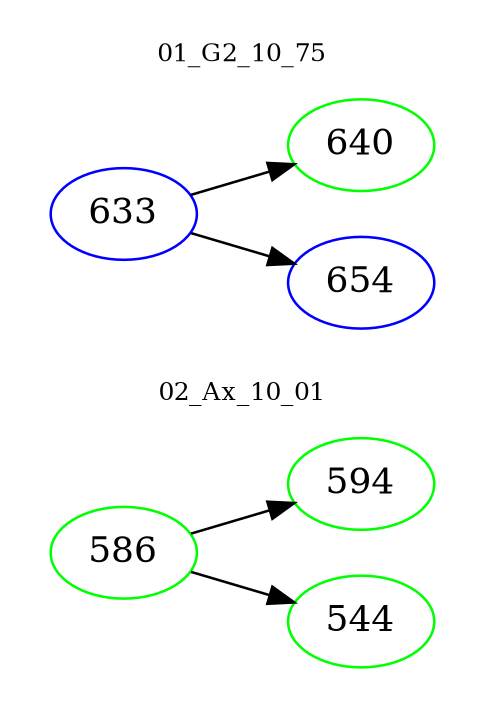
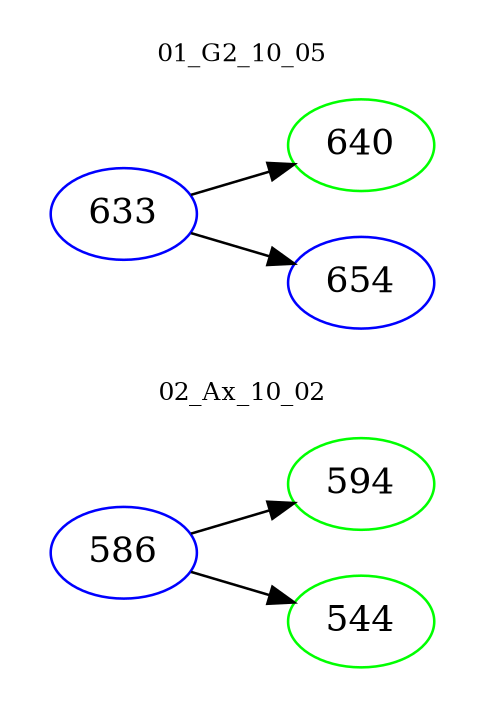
cluster "01_G2_10_75": label "01_G2_10_75" -> "01_G2_10_05"
cluster "02_Ax_10_01": label "02_Ax_10_01" -> "02_Ax_10_02"
node "586": color green -> blue
